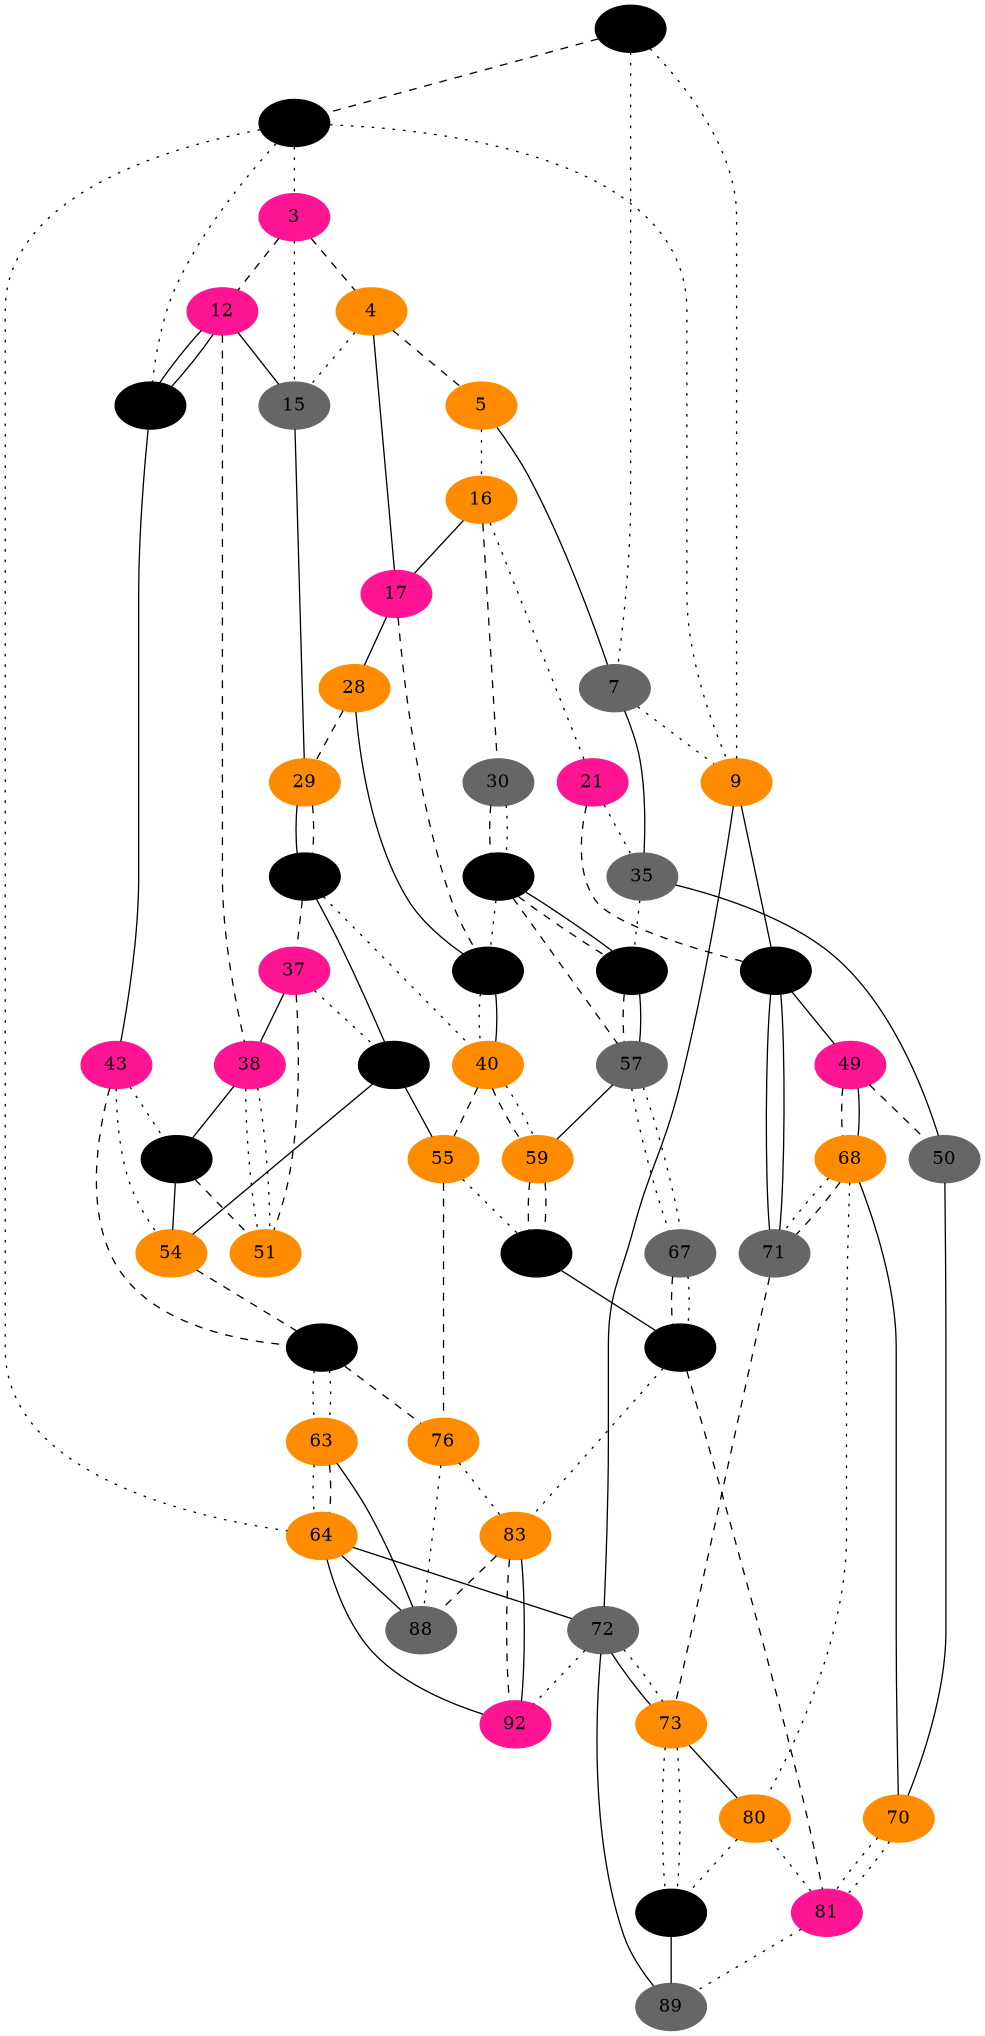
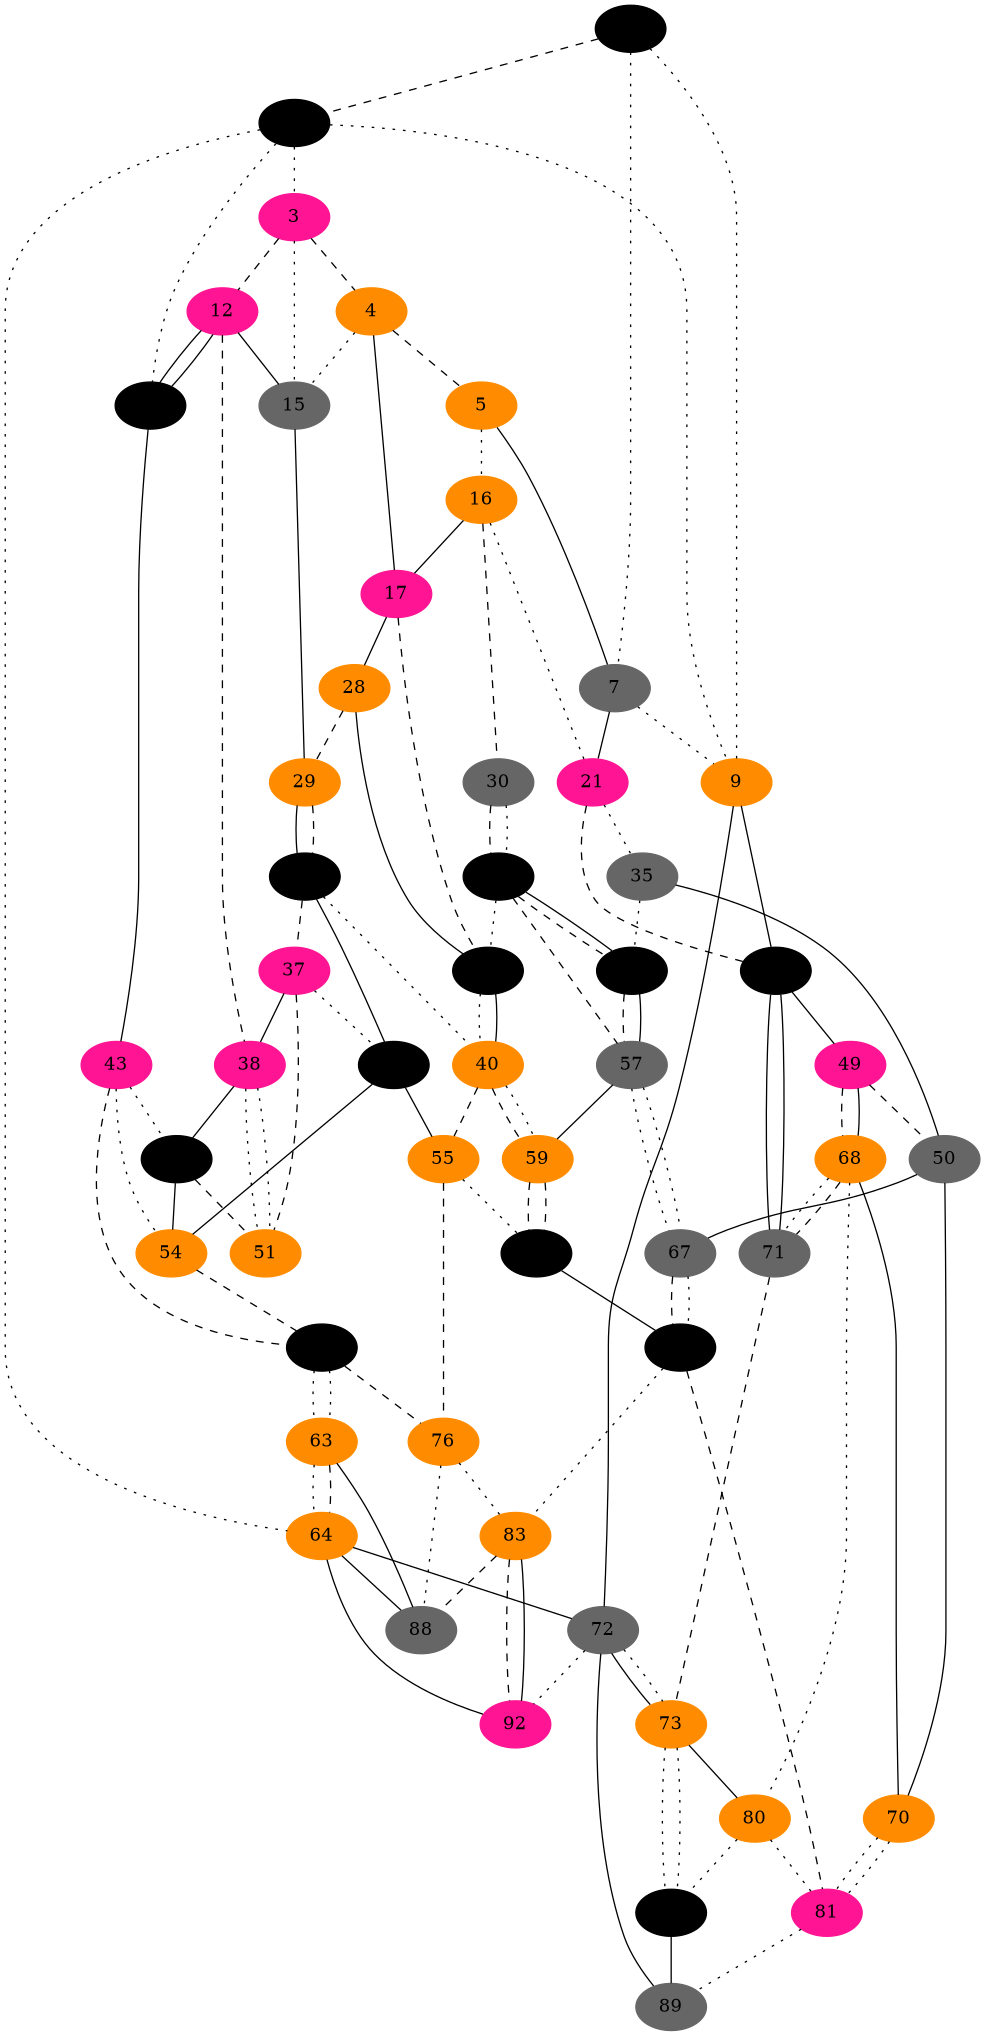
edge "7" -- "35": now "7" -- "21"
edge "50" -- "67": added
